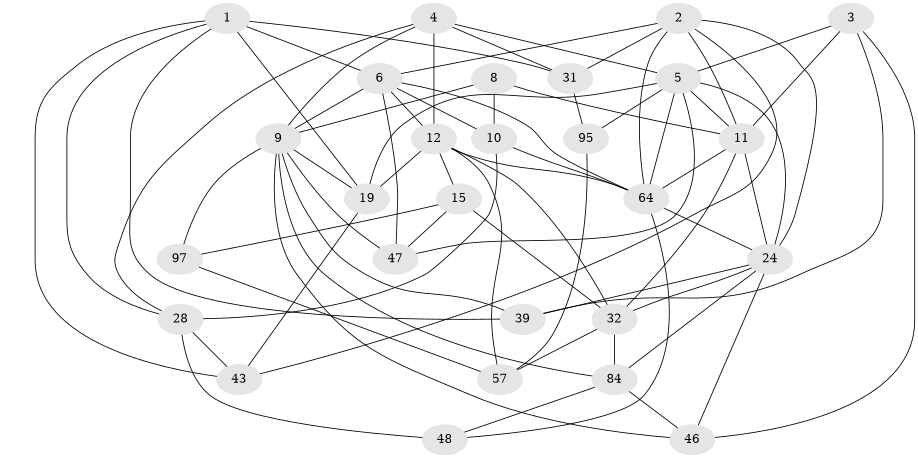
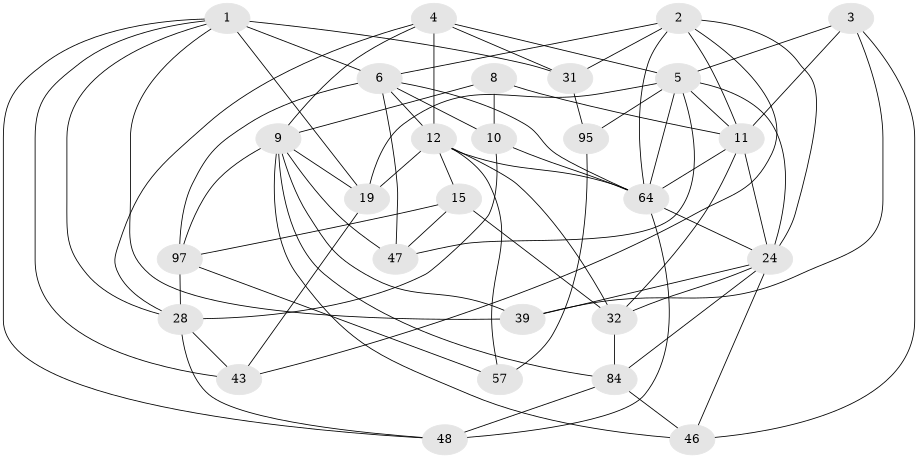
edge "6" -- "9": now "6" -- "97"
edge "97" -- "28": added
edge "1" -- "48": added
edge "32" -- "57": removed
